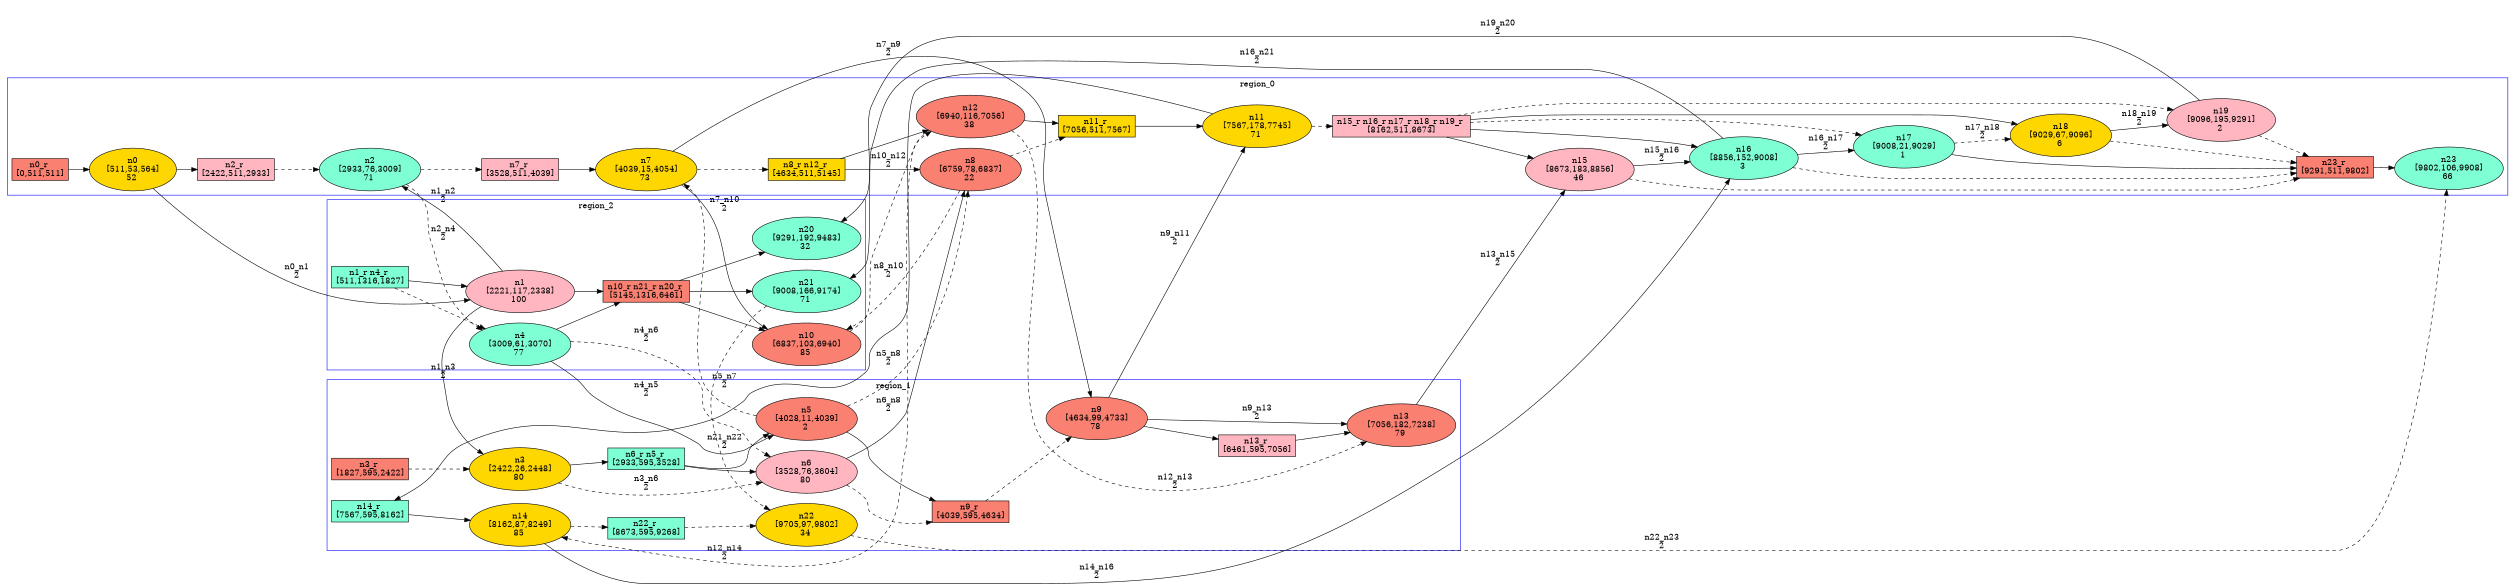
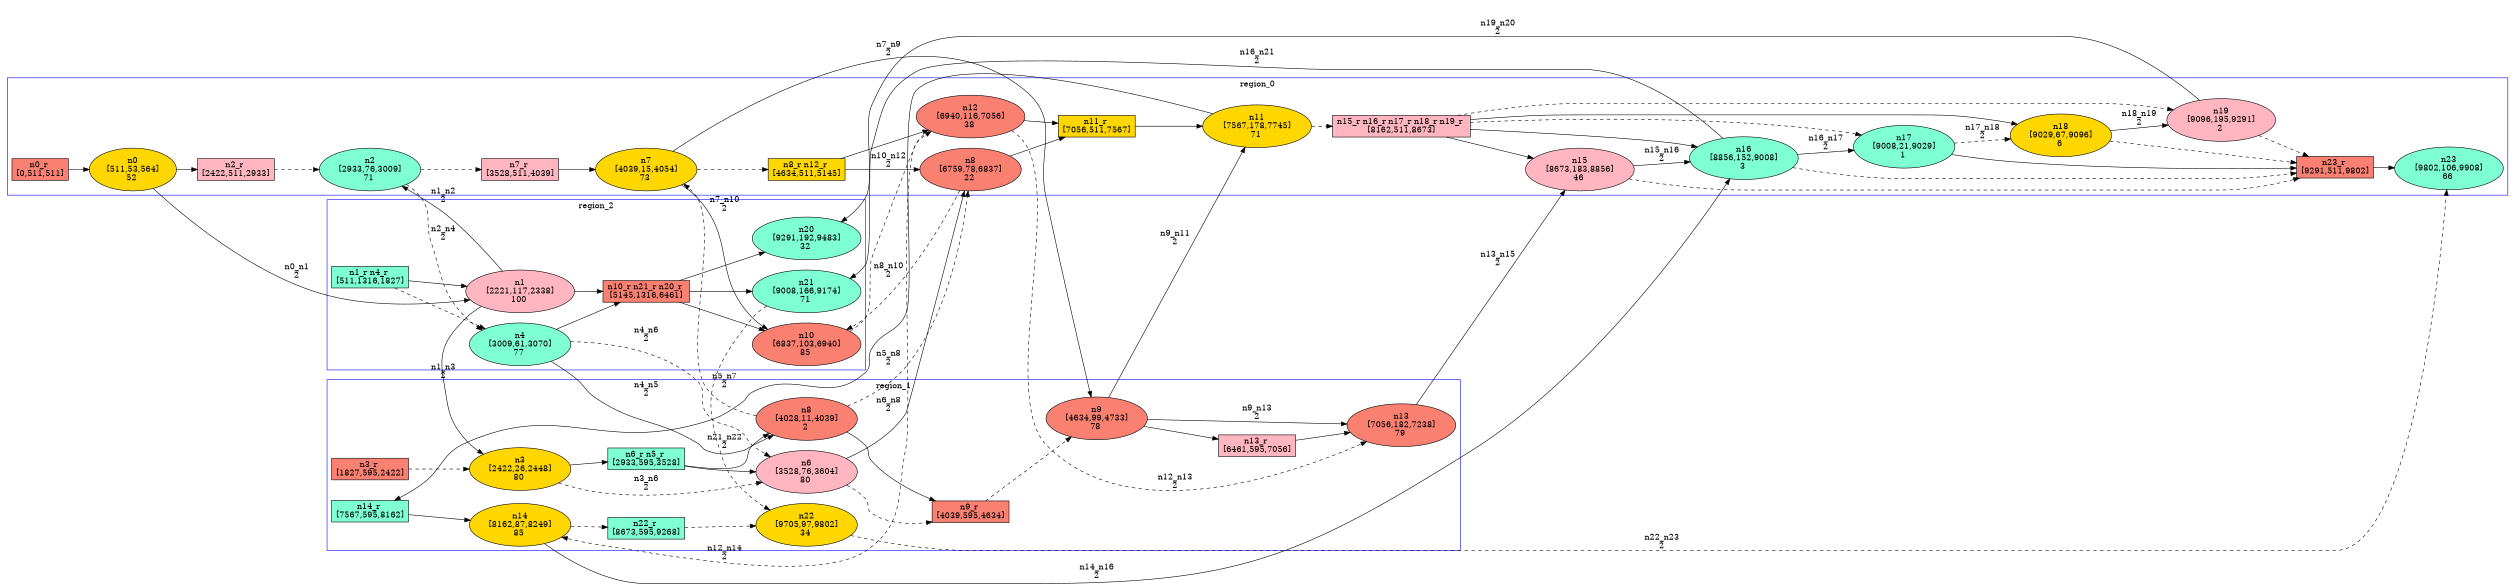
edge "n8 [6759,78,6837] 22" -> "n11_r [7056,511,7567]": style dashed -> solid
node "n5 [4028,11,4039] 2": label "n5 [4028,11,4039] 2" -> "n8 [4028,11,4039] 2"
